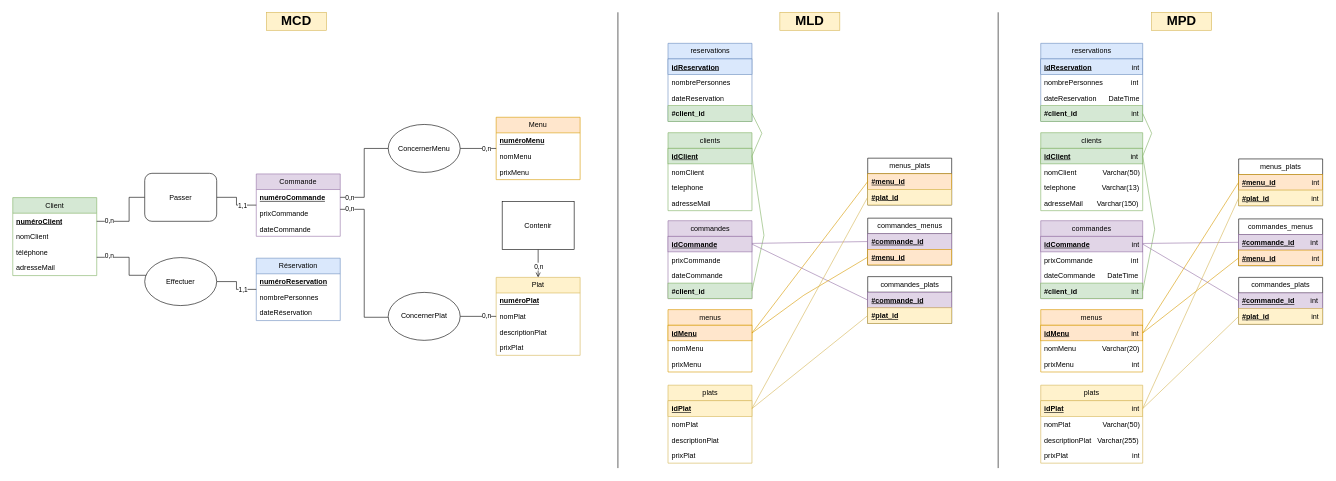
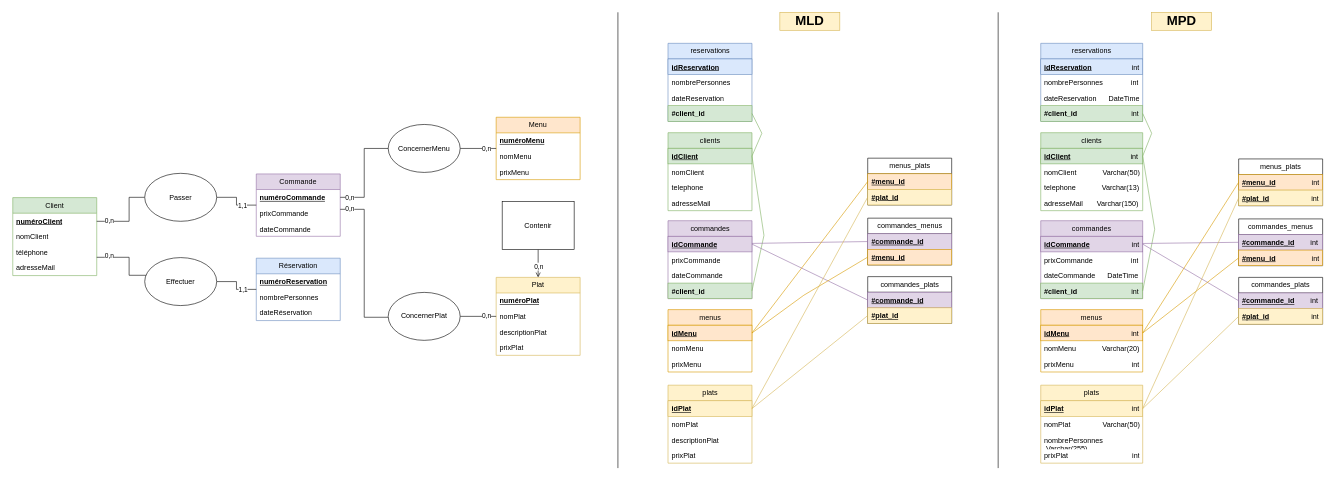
node "MCD": removed
node "Passer": shape rounded rectangle -> ellipse
node "descriptionPlat Varchar(255)": label "descriptionPlat Varchar(255)" -> "nombrePersonnes Varchar(255)"
